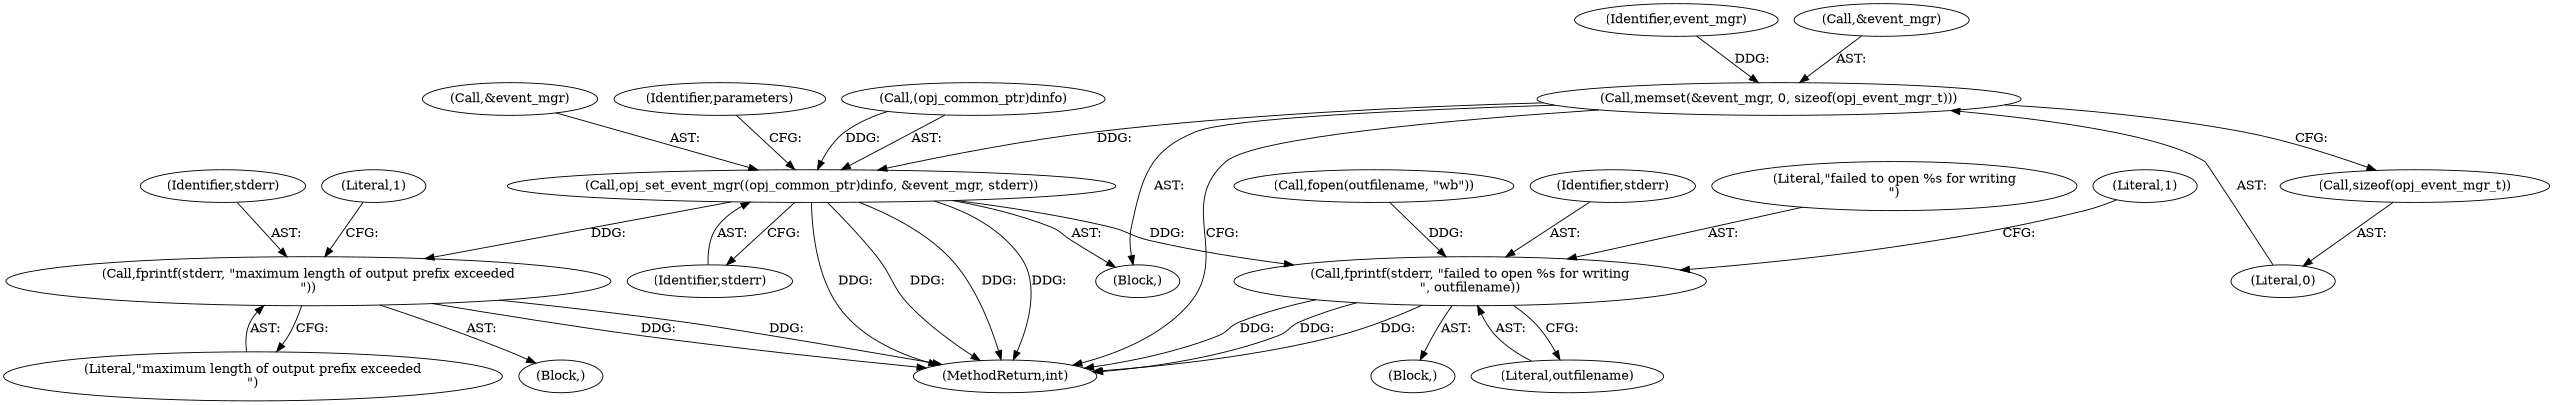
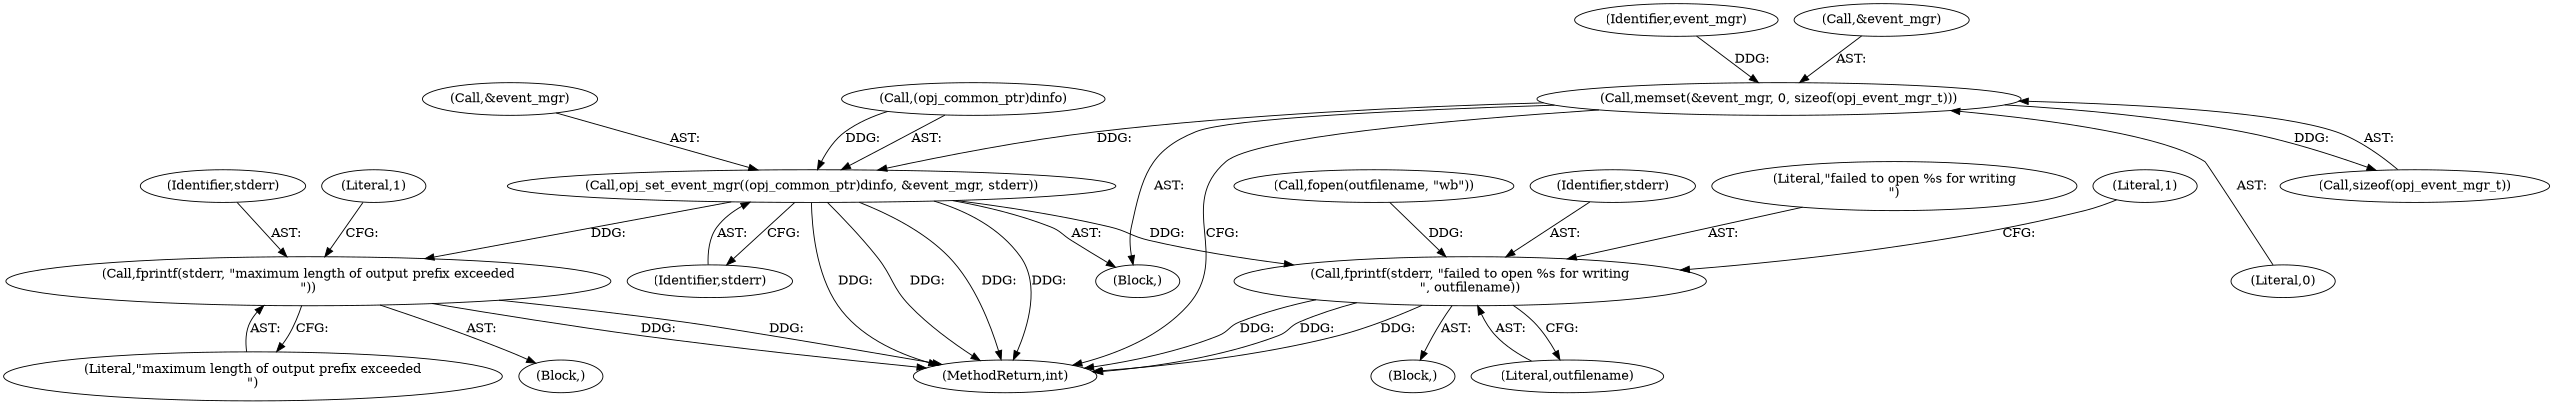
node "(Identifier,parameters)": removed
edge "(Call,memset(&event_mgr, 0, sizeof(opj_event_mgr_t)))" -> "(Call,sizeof(opj_event_mgr_t))": label "CFG: " -> "DDG: "
edge "(Call,sizeof(opj_event_mgr_t))" -> "(Literal,0)": now "(Call,sizeof(opj_event_mgr_t))" -> "(Call,memset(&event_mgr, 0, sizeof(opj_event_mgr_t)))"
